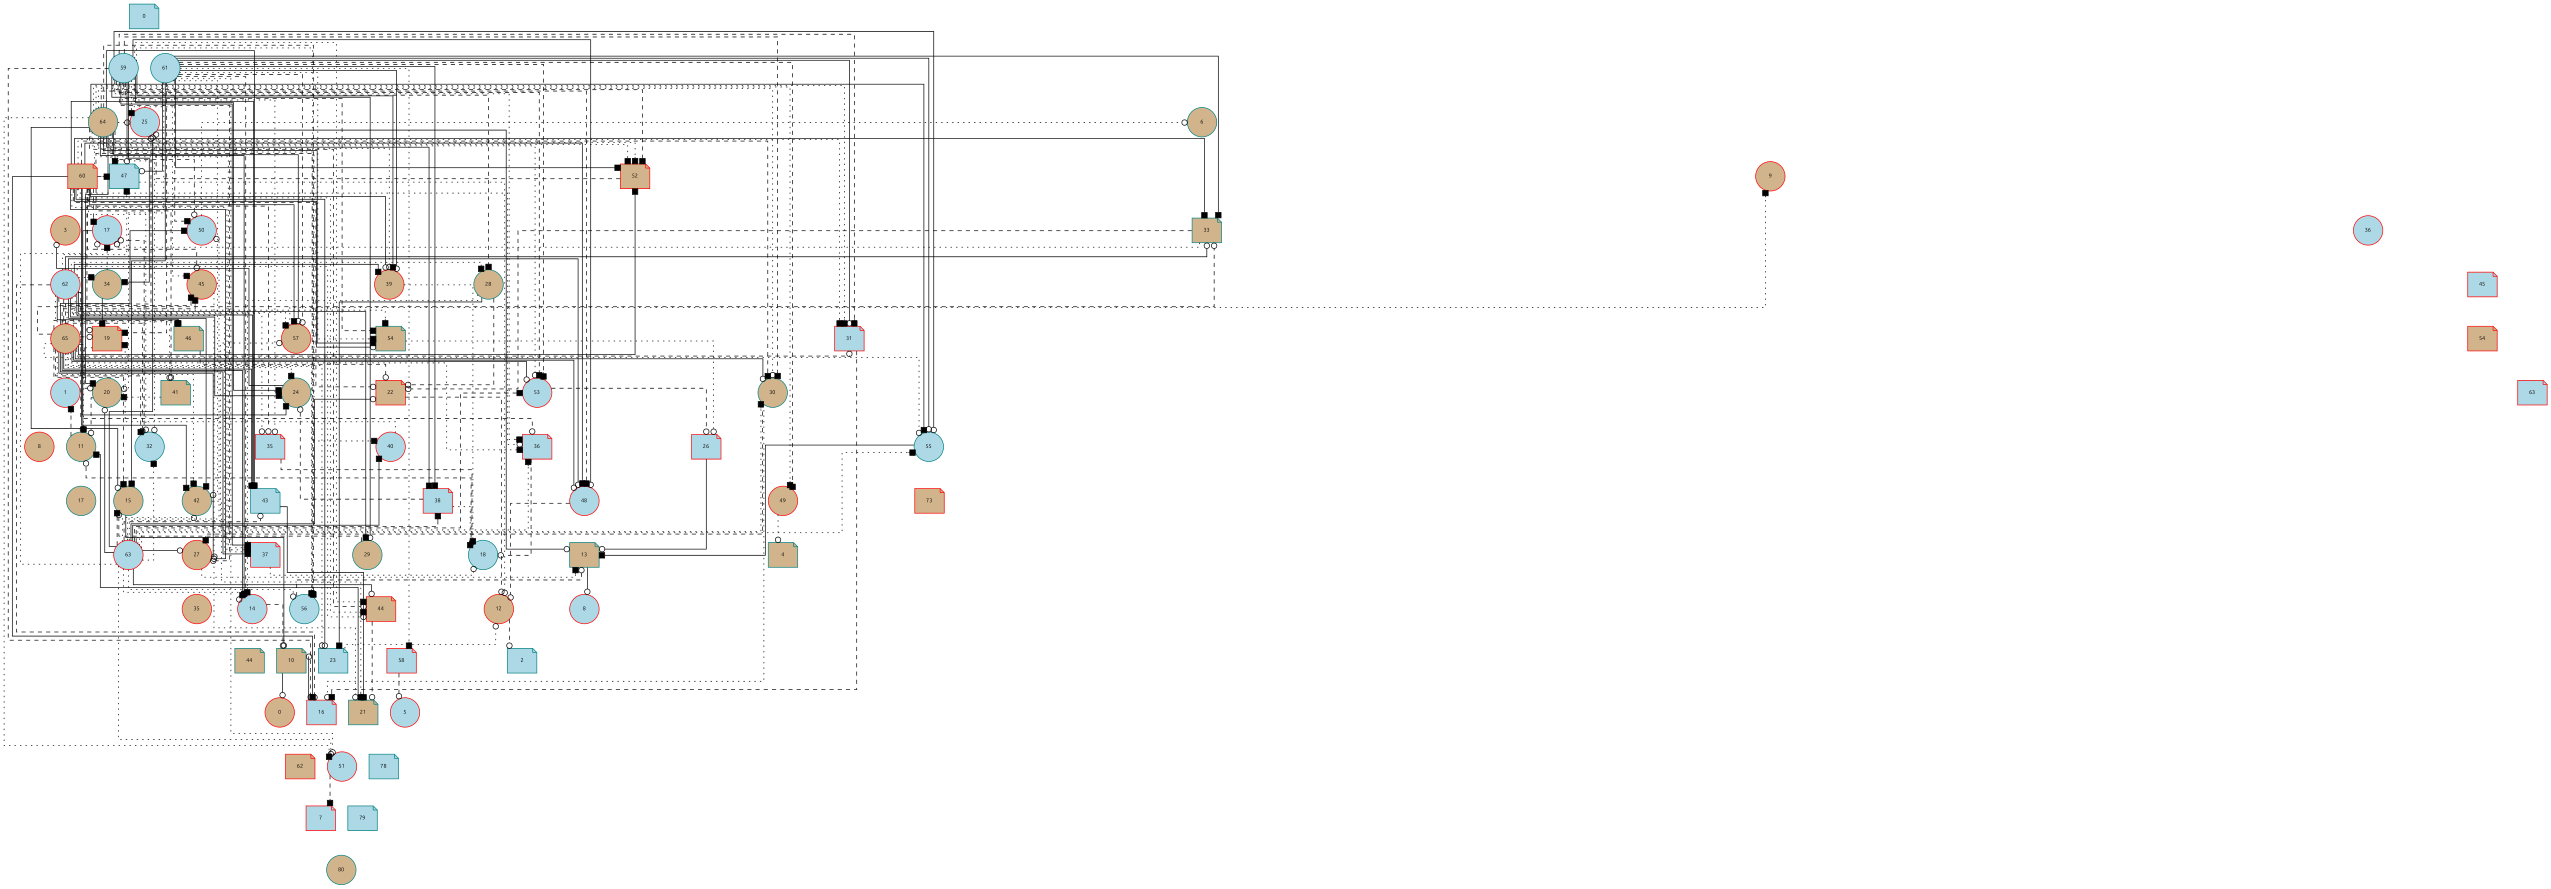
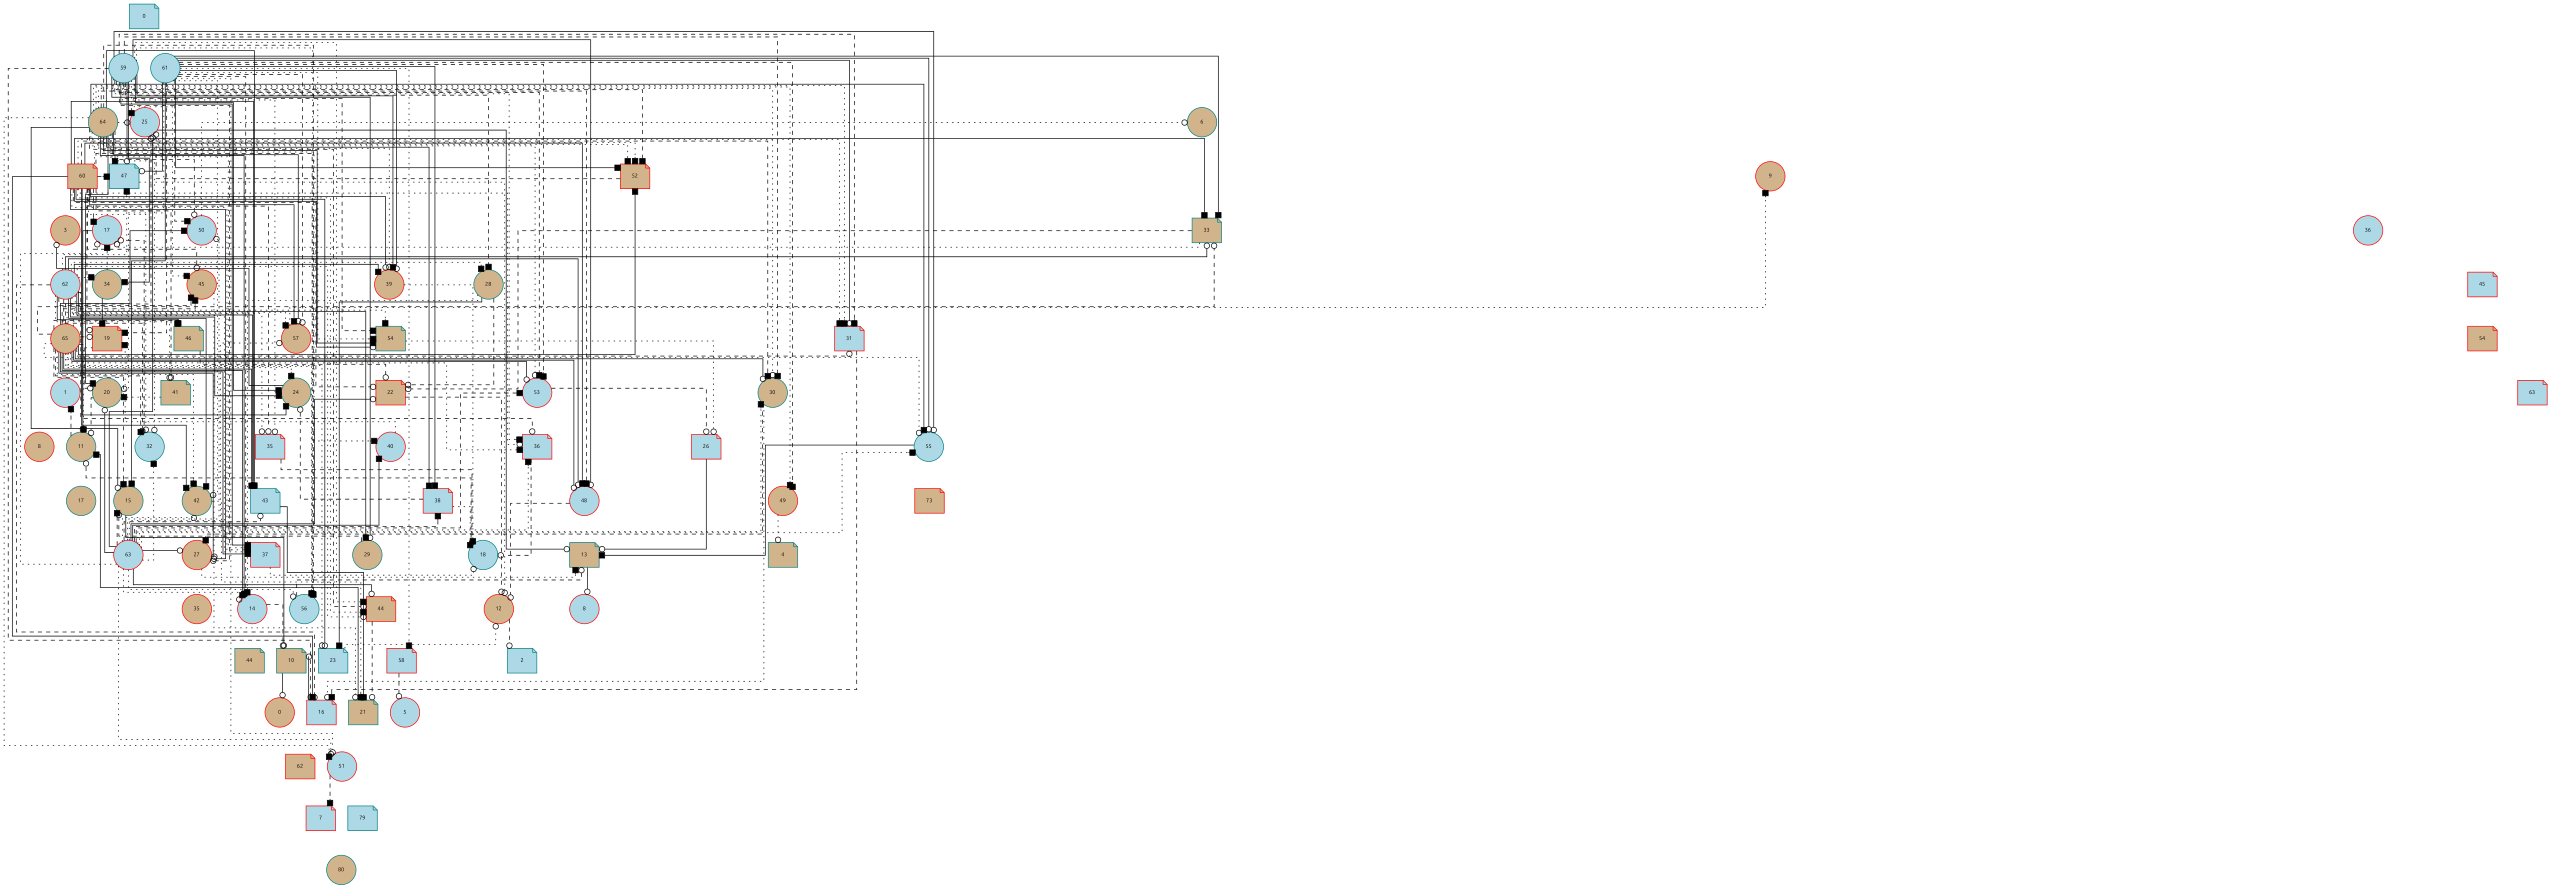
node "78": removed
